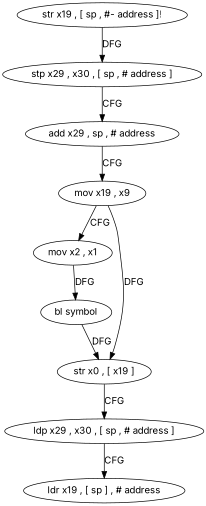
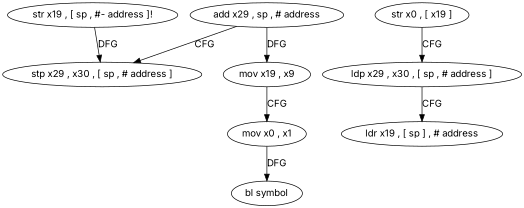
edge "stp x29 , x30 , [ sp , # address ]" -> "add x29 , sp , # address": reversed
edge "add x29 , sp , # address" -> "mov x19 , x9": label "CFG" -> "DFG"
node "mov x2 , x1": label "mov x2 , x1" -> "mov x0 , x1"
edge "mov x19 , x9" -> "str x0 , [ x19 ]": removed, label "DFG"
edge "bl symbol" -> "str x0 , [ x19 ]": removed, label "DFG"
